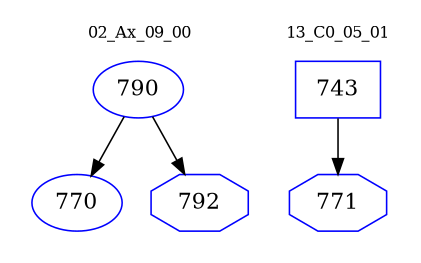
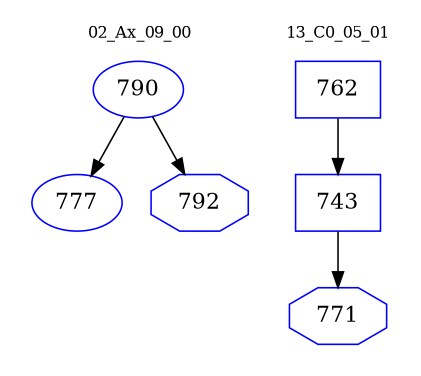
node "762": added
node "770": label "770" -> "777"
